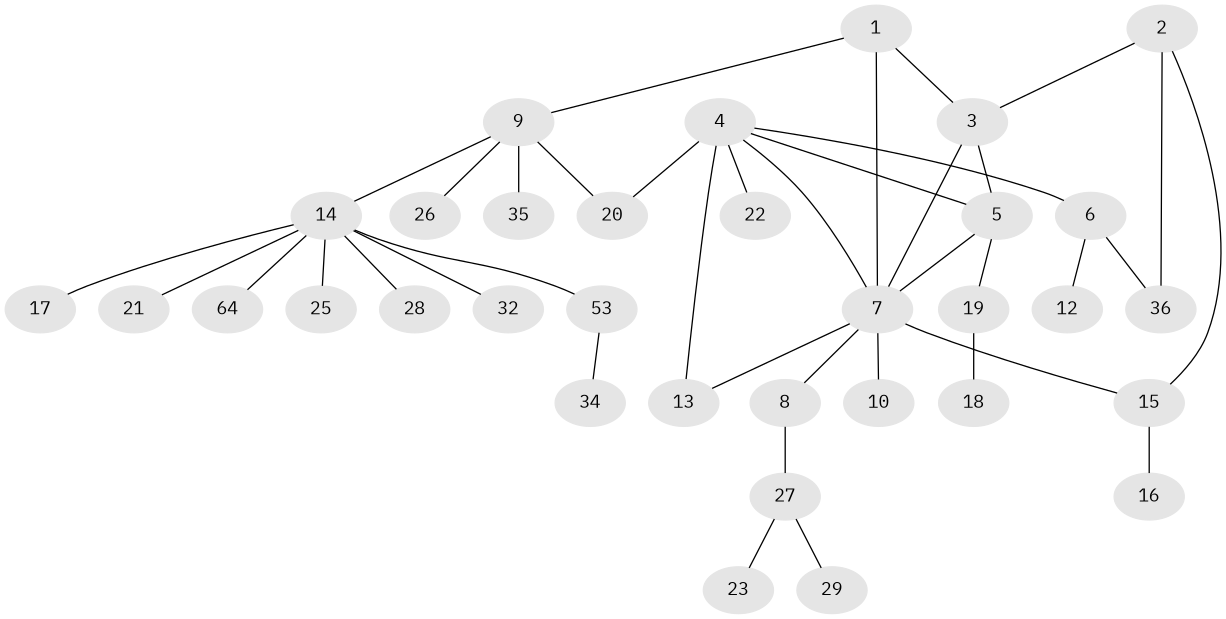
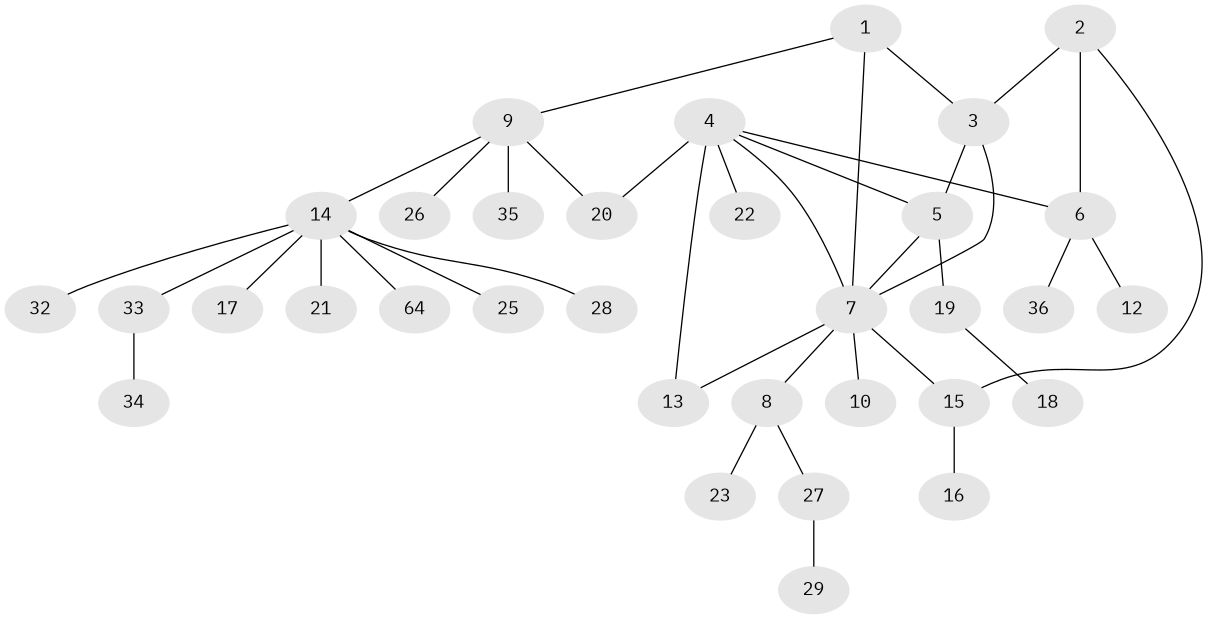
edge "2" -- "36": now "2" -- "6"
node "53": label "53" -> "33"
edge "27" -- "23": now "8" -- "23"
